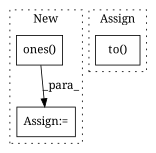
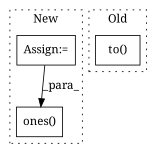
cluster "Assign": label "Assign" -> "Old"
edge "ones()" -> "Assign:=": reversed
